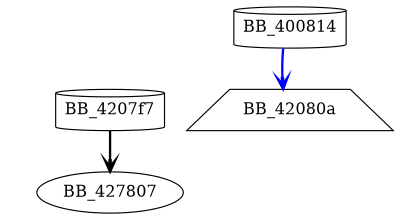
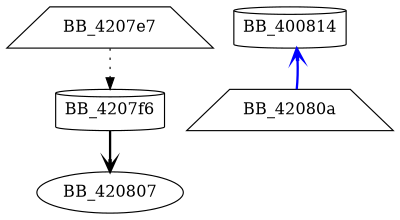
node "BB_4207e7": added
edge "BB_400814" -> "BB_42080a": reversed
node "BB_4207f7": label "BB_4207f7" -> "BB_4207f6"
node "BB_427807": label "BB_427807" -> "BB_420807"
